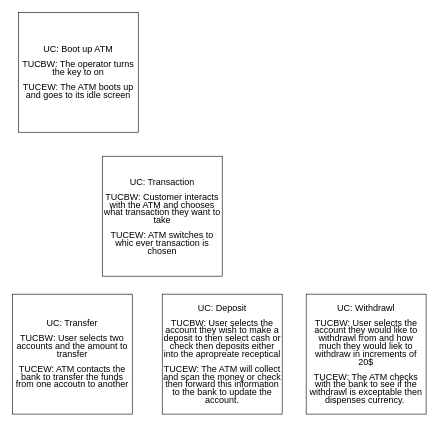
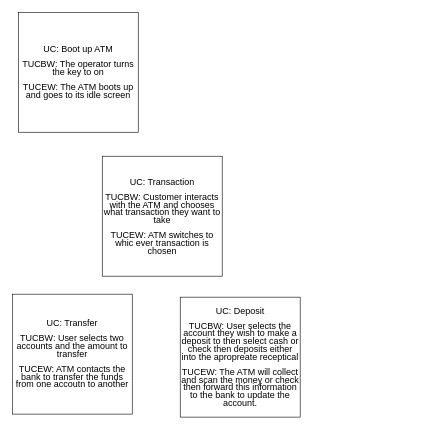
node "UC: Deposit TUCBW: User selects the account they wish to make a deposit to then select cash or check then deposits either into the apropreate receptical TUCEW: The ATM will collect and scan the money or check then forward this information to the bank to update the account.": moved (222, 354) -> (240, 357)
node "UC: Withdrawl TUCBW: User selects the account they would like to withdrawl from and how much they would liek to withdraw in increments of 20$ TUCEW: The ATM checks with the bank to see if the withdrawl is exceptable then dispenses currency.": removed
